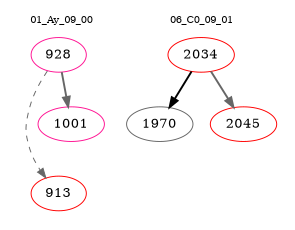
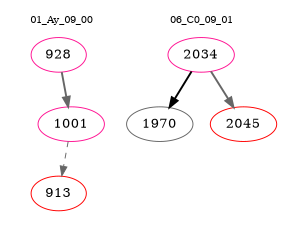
node "2034": color red -> deeppink
edge "928" -> "913": now "1001" -> "913"
